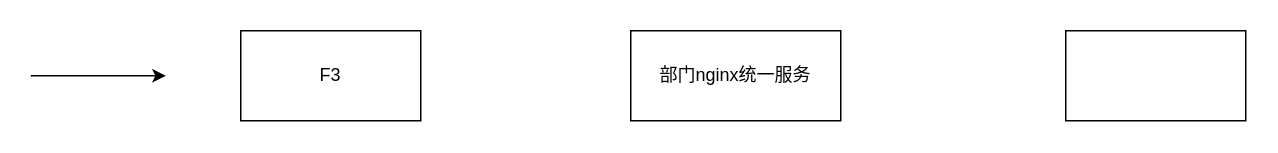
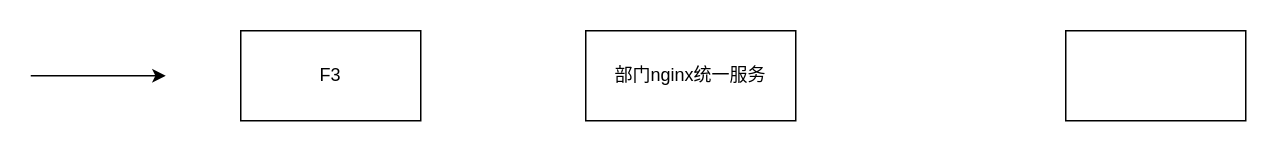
node "部门nginx统一服务": moved (736, 76) -> (691, 76)
